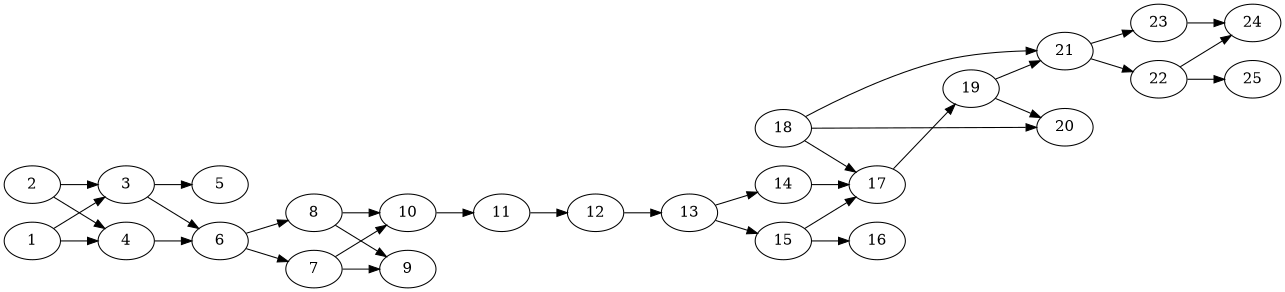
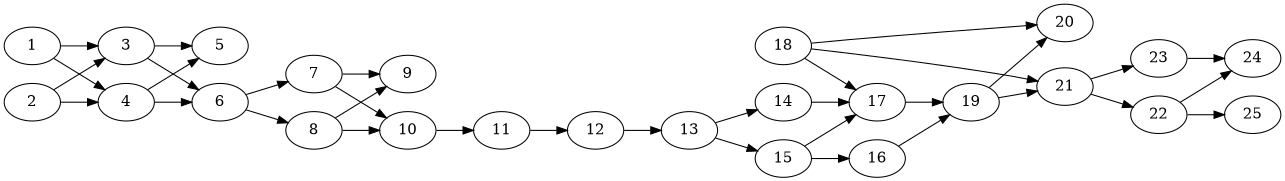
edge "4" -> "5": added
edge "16" -> "19": added
